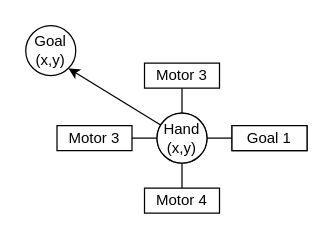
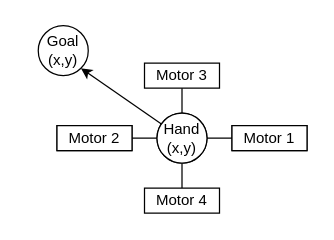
node "Goal (x,y)": moved (51, 51) -> (63, 51)
node "Motor 2": added
node "Goal 1": label "Goal 1" -> "Motor 1"
